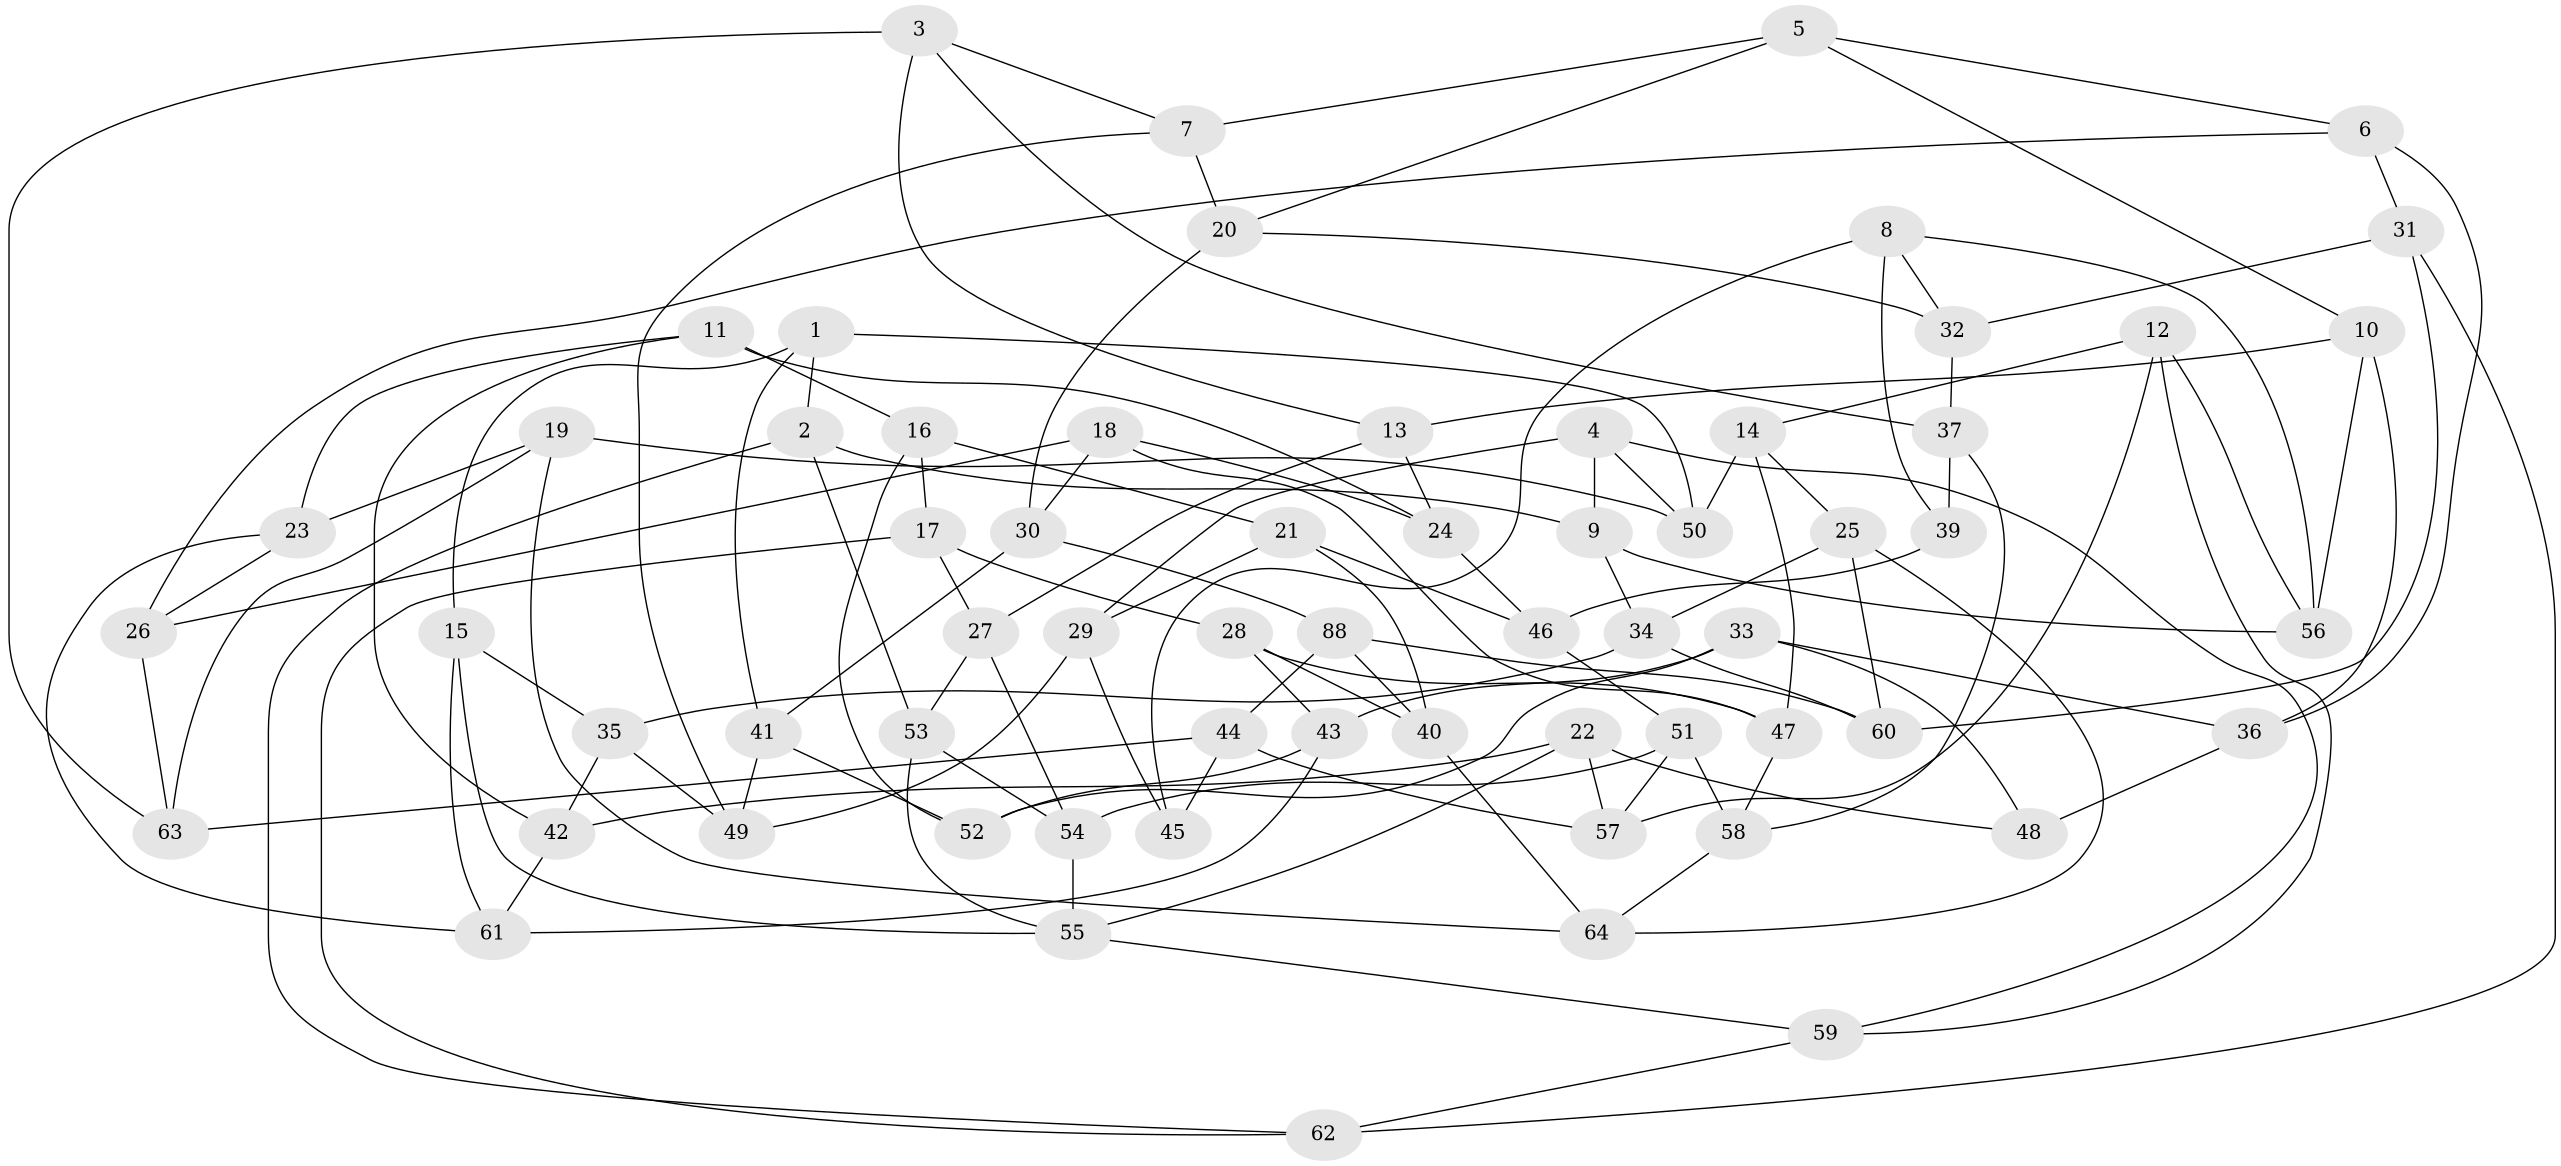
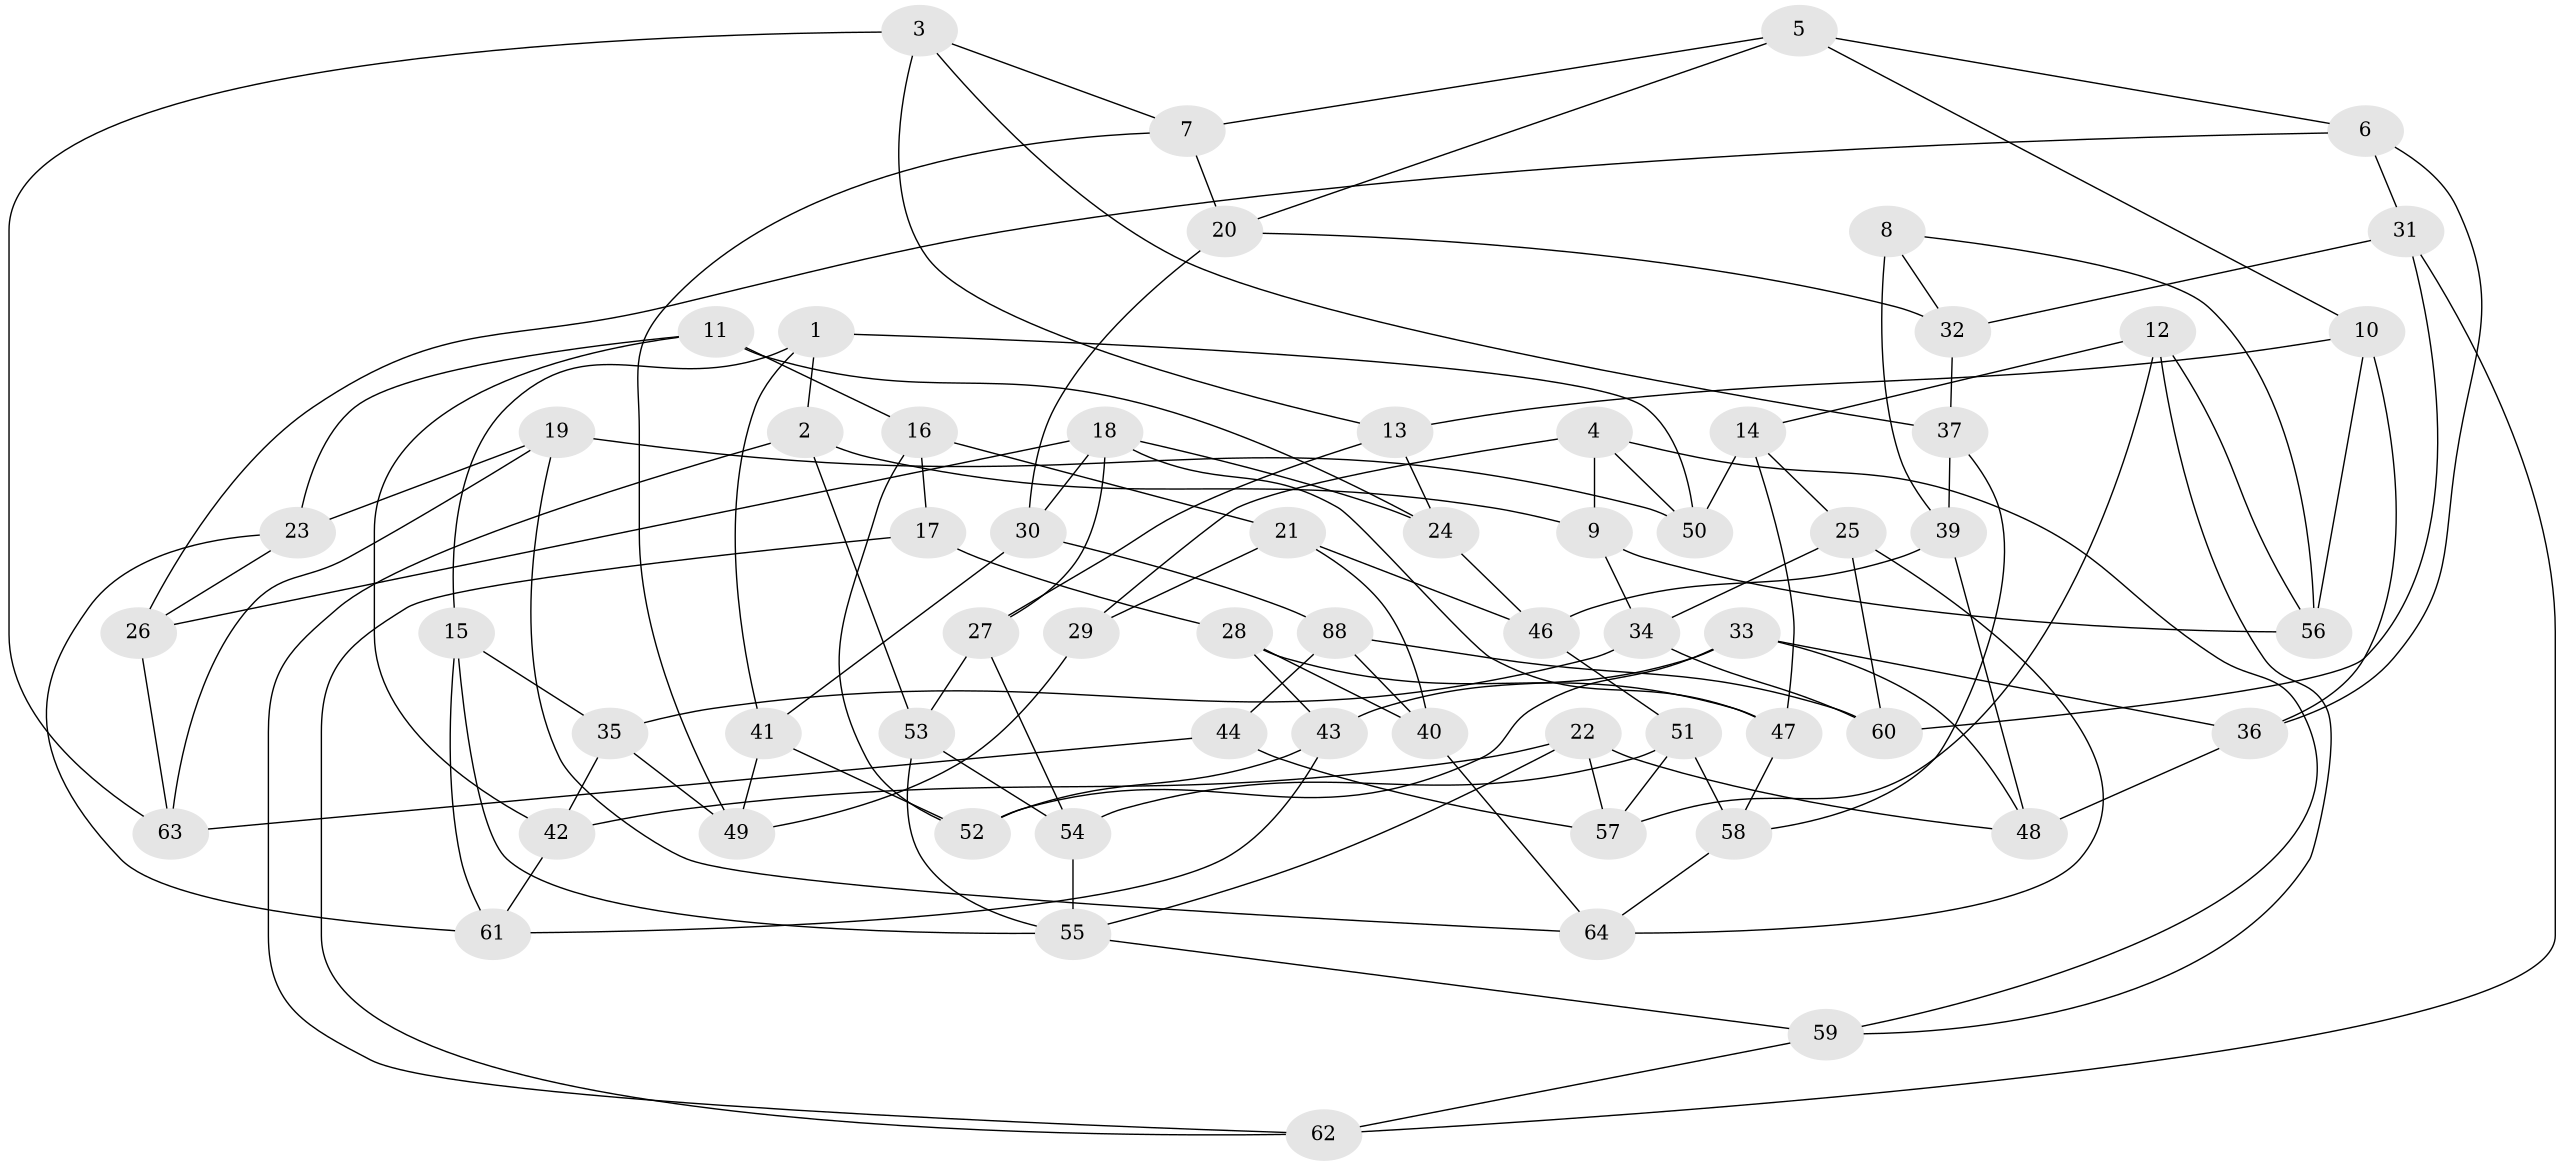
edge "17" -- "27": now "18" -- "27"
edge "39" -- "48": added
node "45": removed
